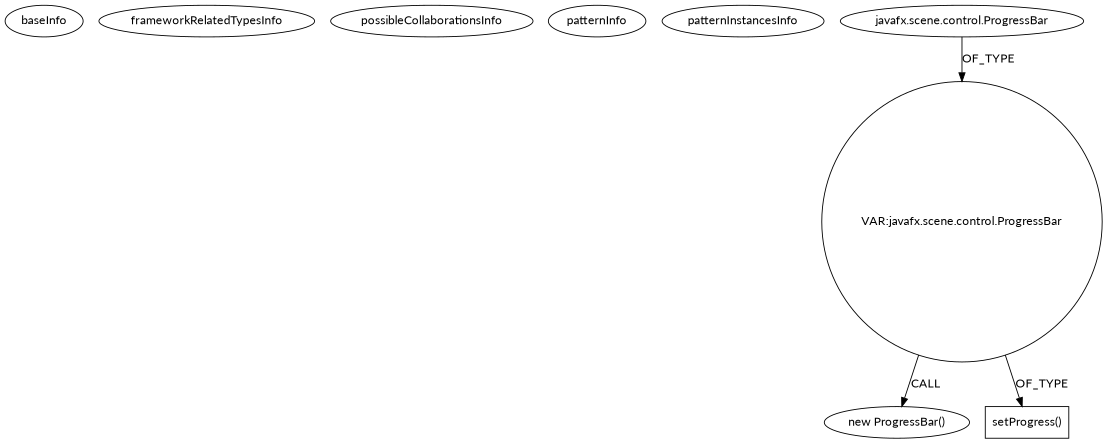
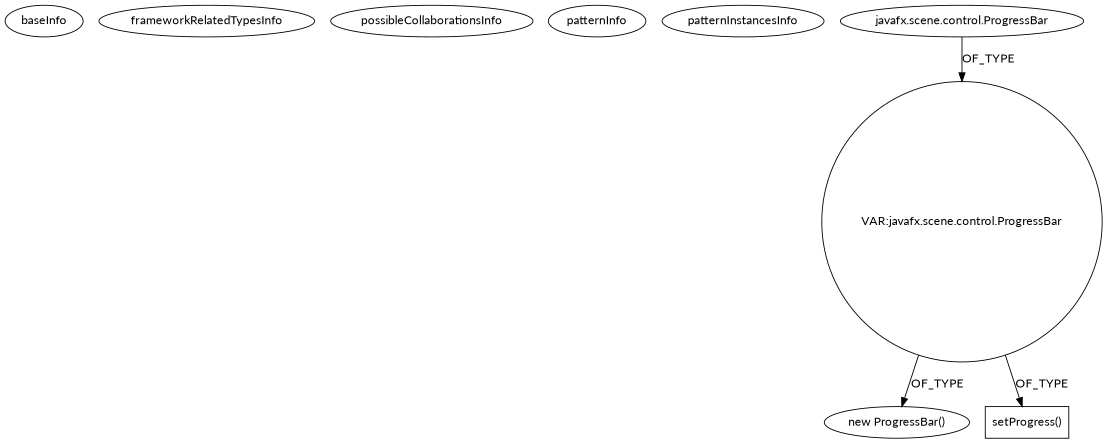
edge "VAR:javafx.scene.control.ProgressBar" -> "new ProgressBar()": label "CALL" -> "OF_TYPE"
